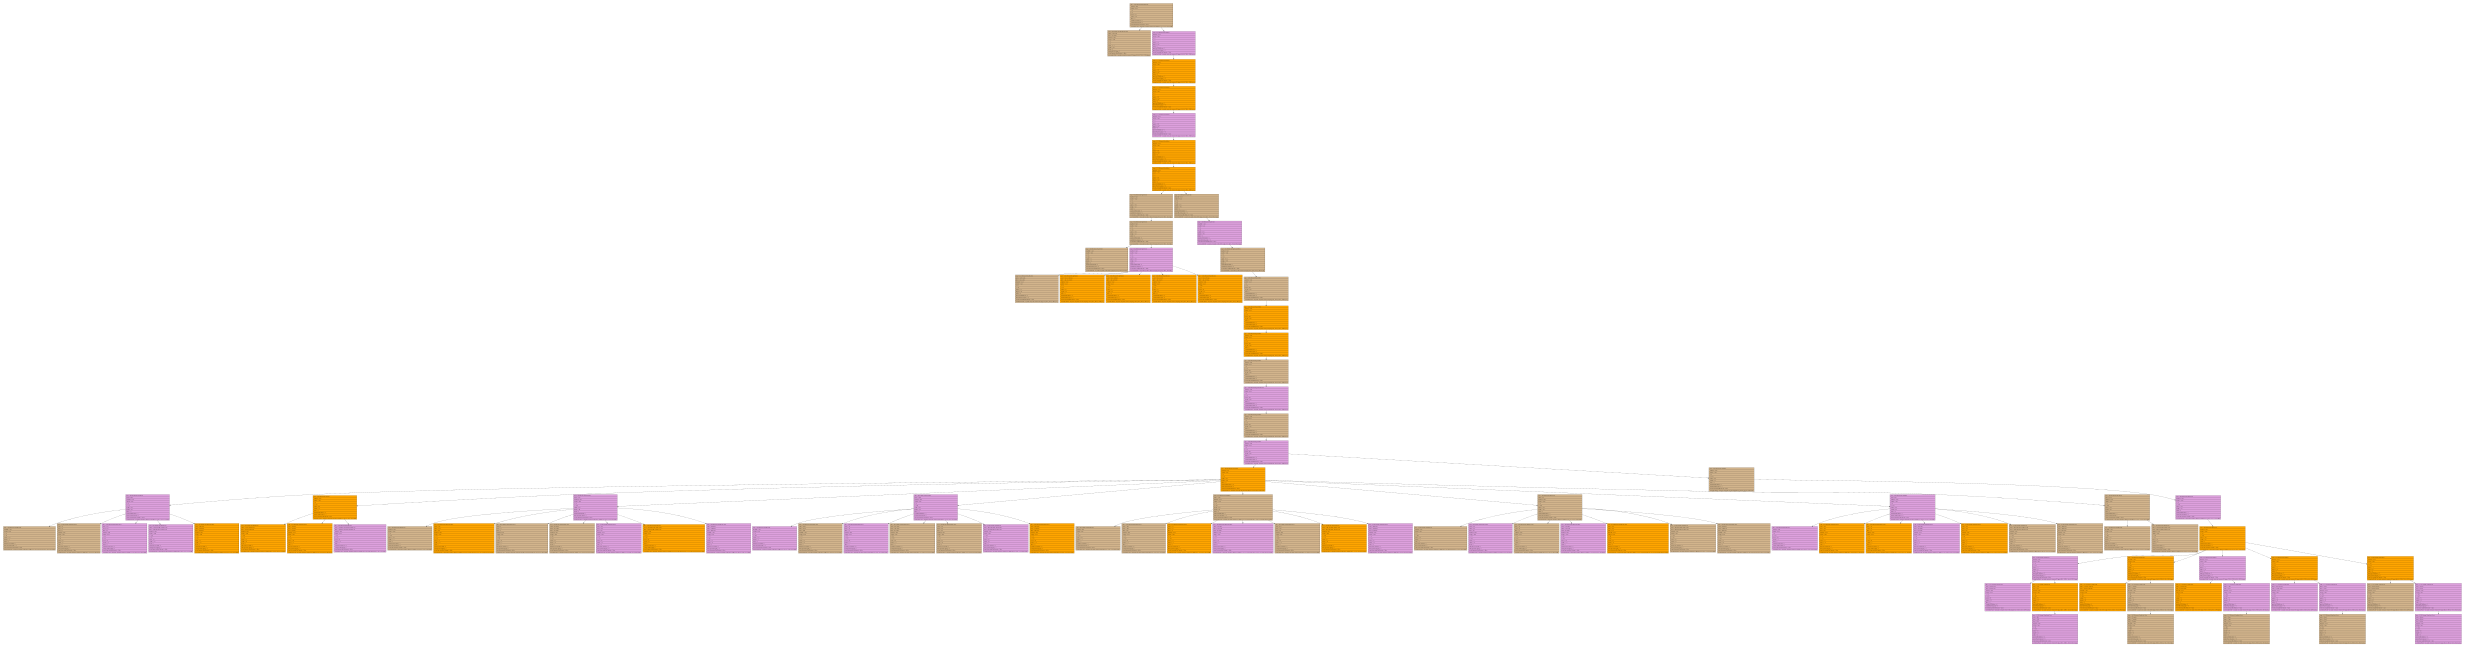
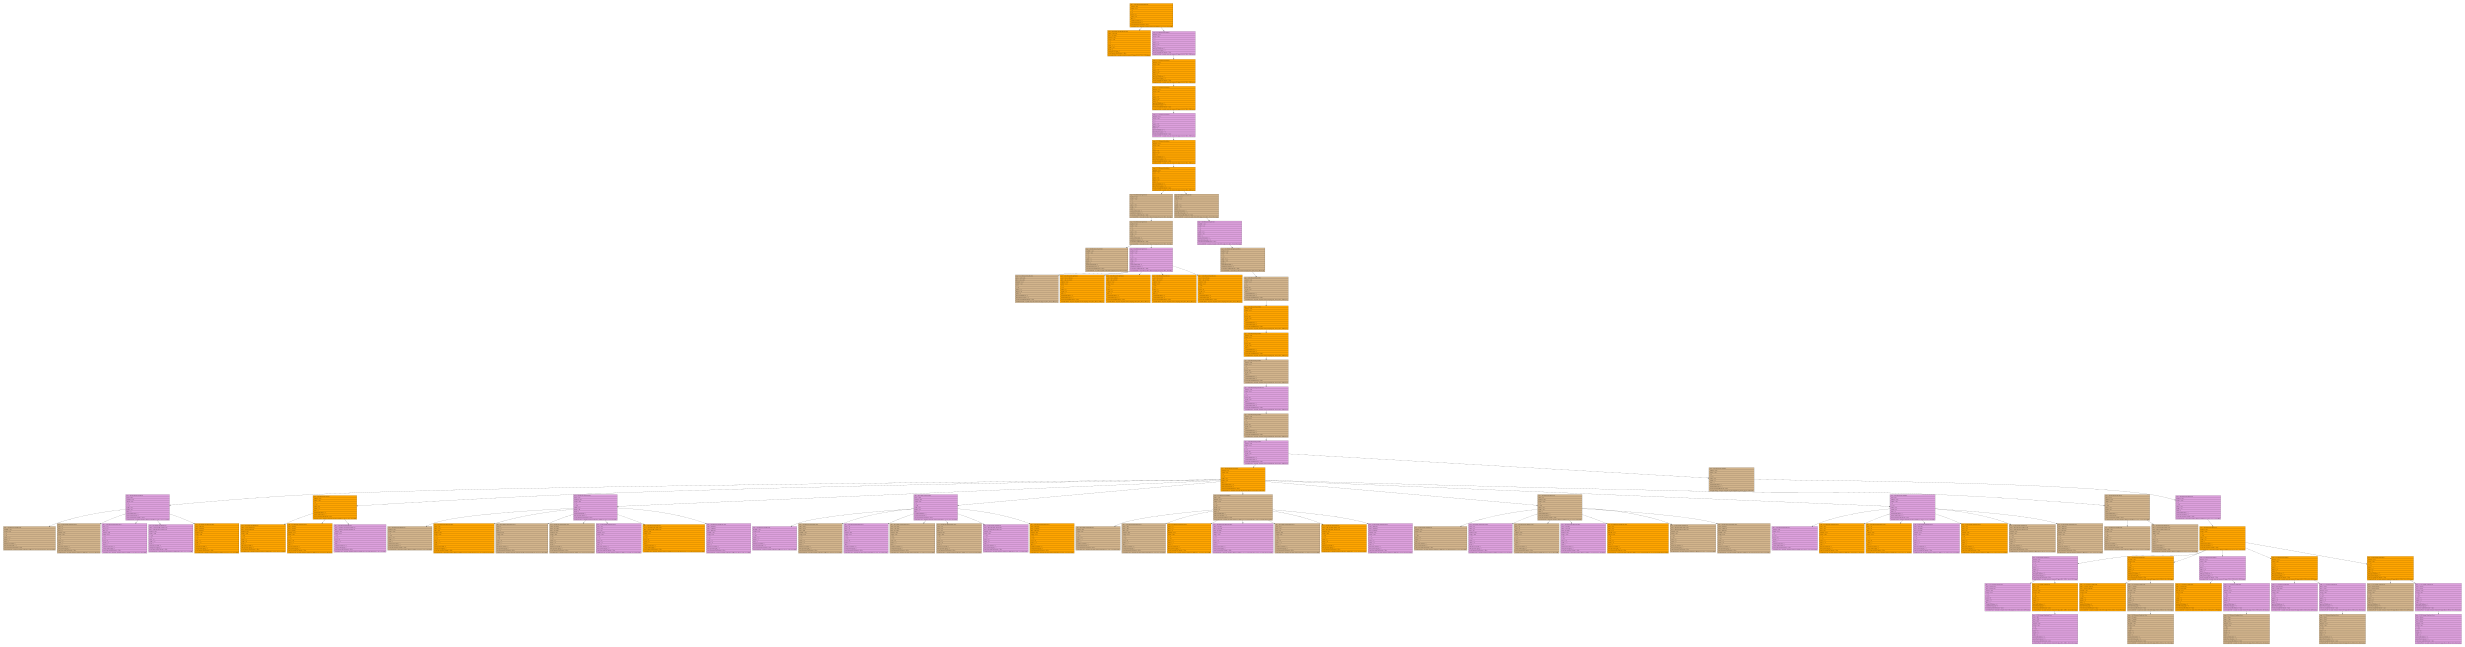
node "type = XCUIElementTypeWindow": fillcolor tan -> orange
node "type = XCUIElementTypeApplication": fillcolor tan -> orange
